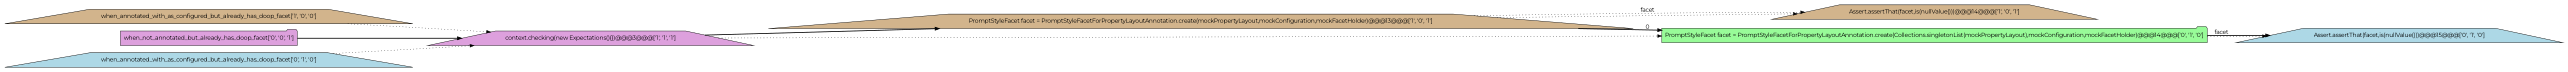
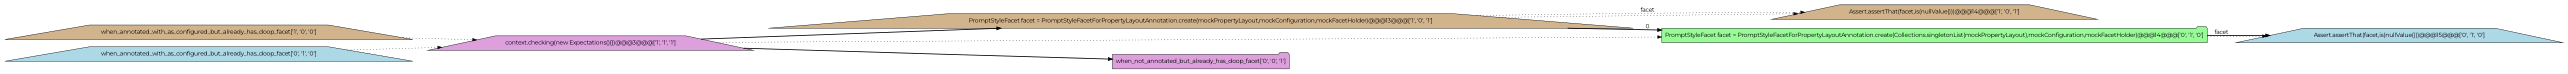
edge "when_not_annotated_but_already_has_doop_facet['0', '0', '1']" -> "context.checking(new Expectations(){})@@@3@@@['1', '1', '1']": reversed
